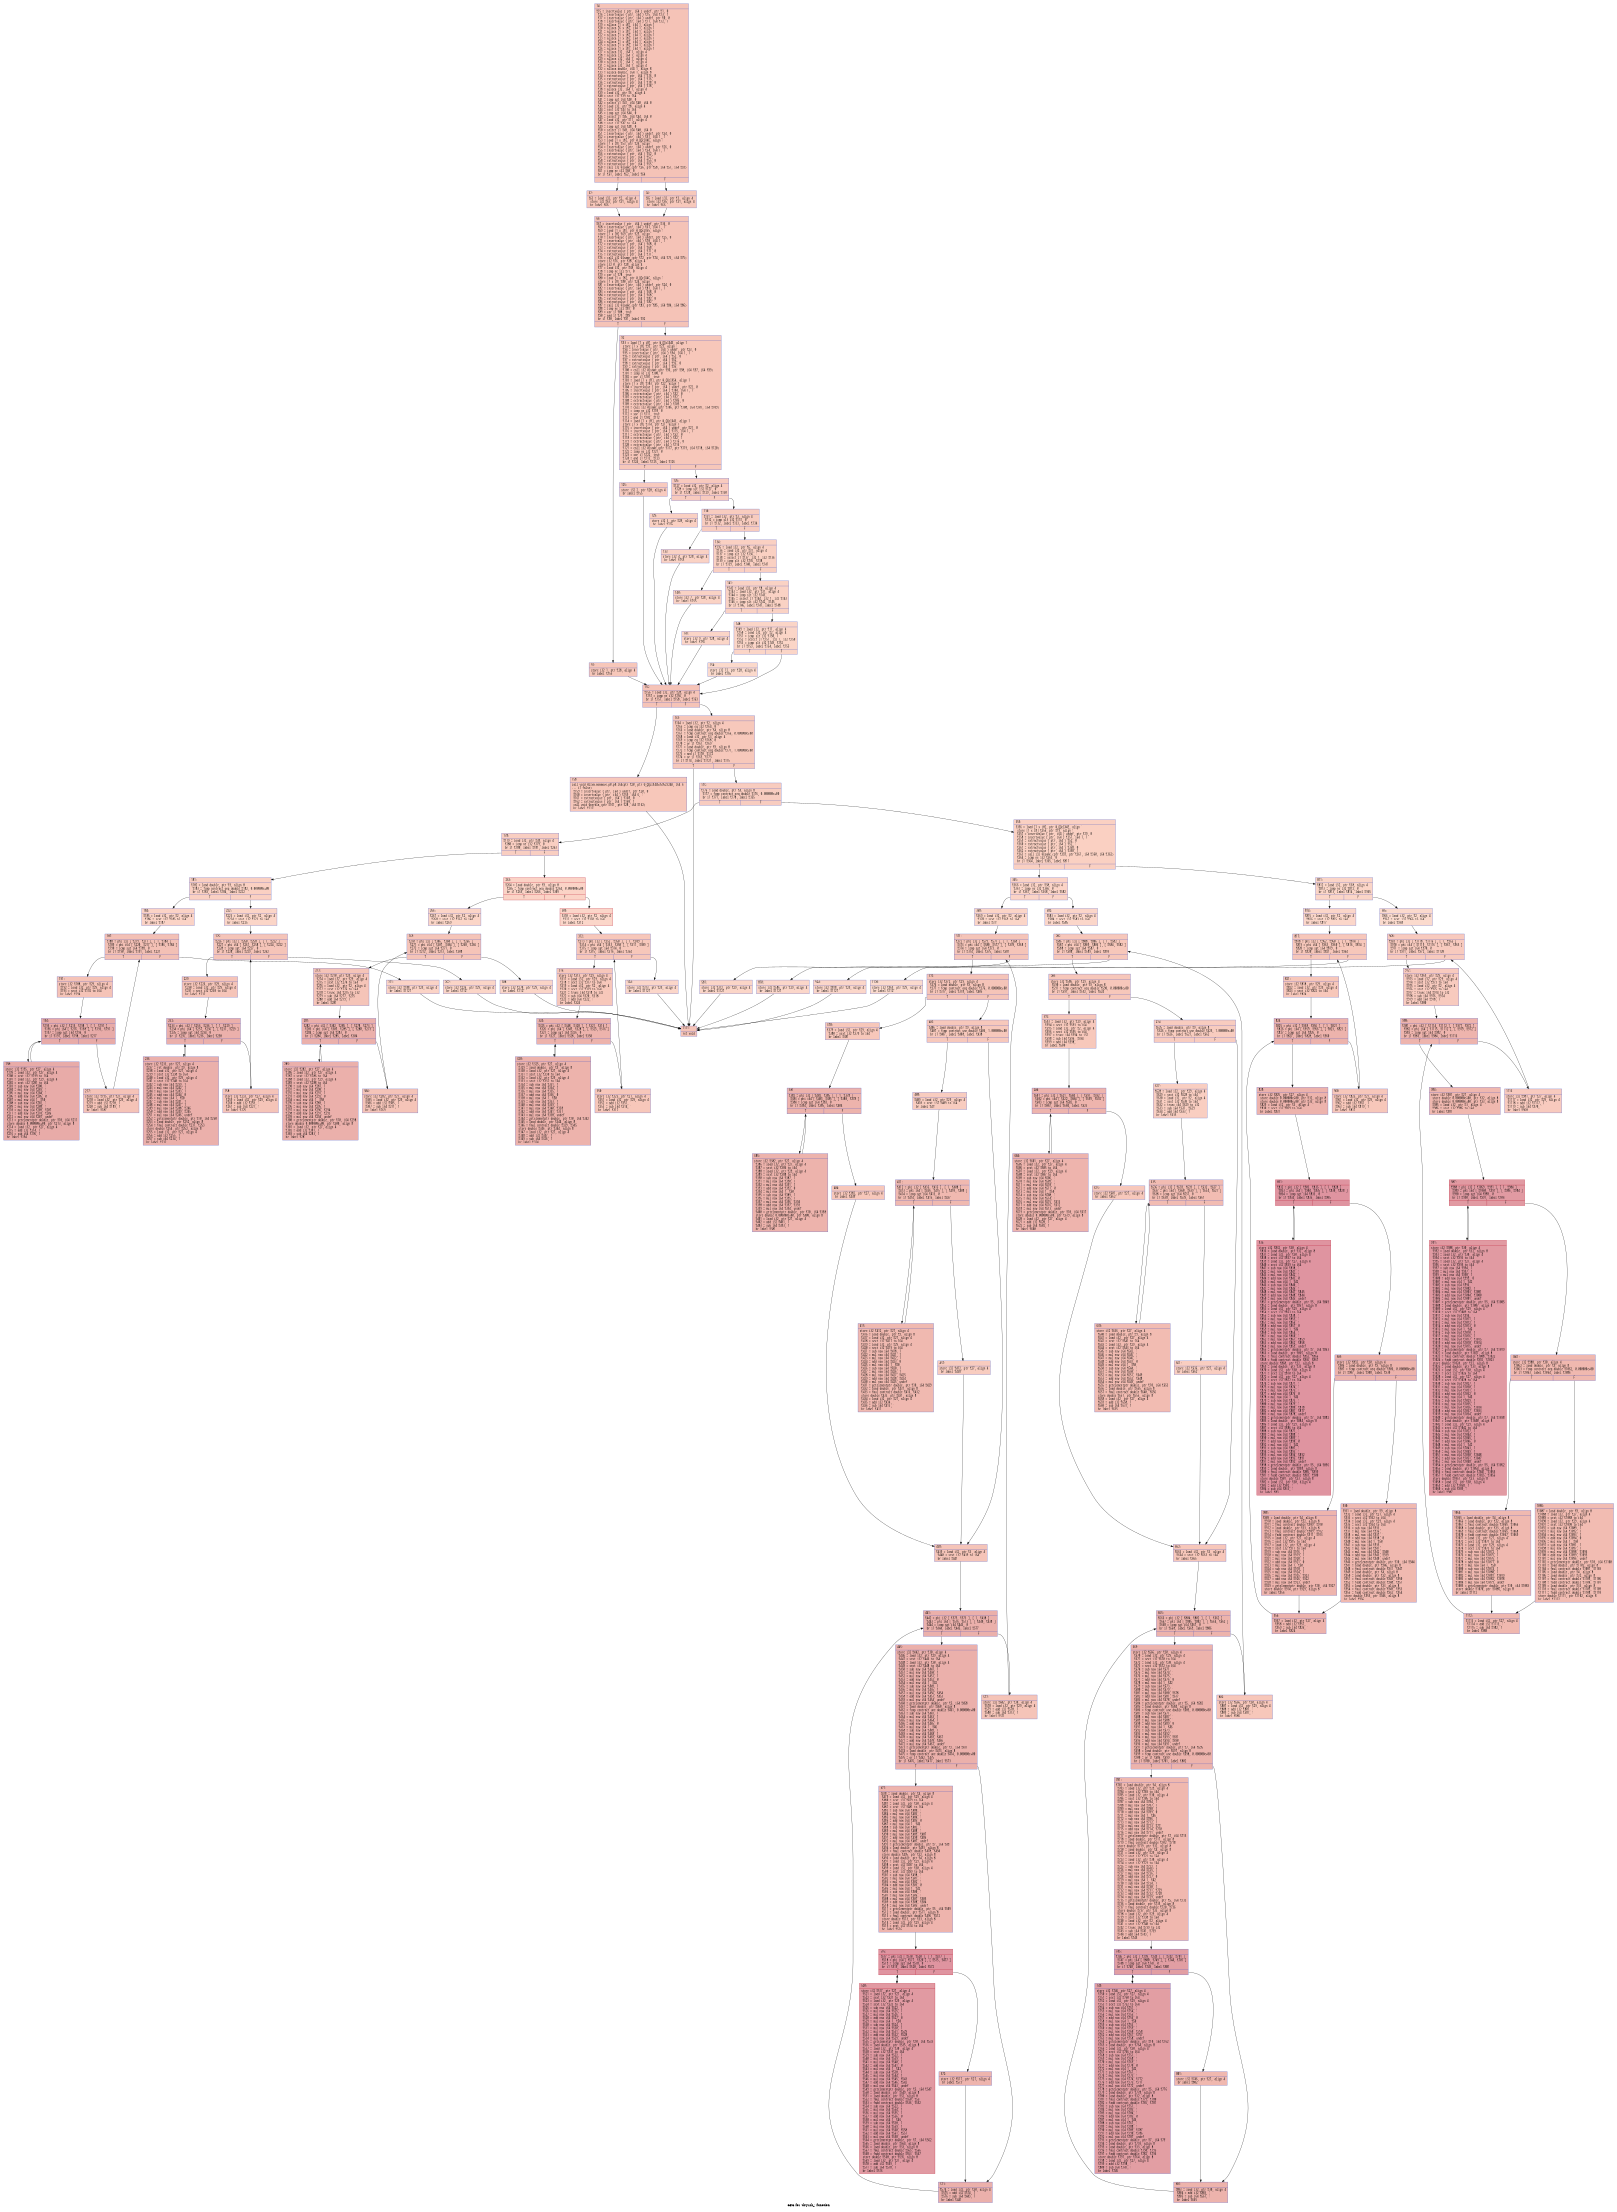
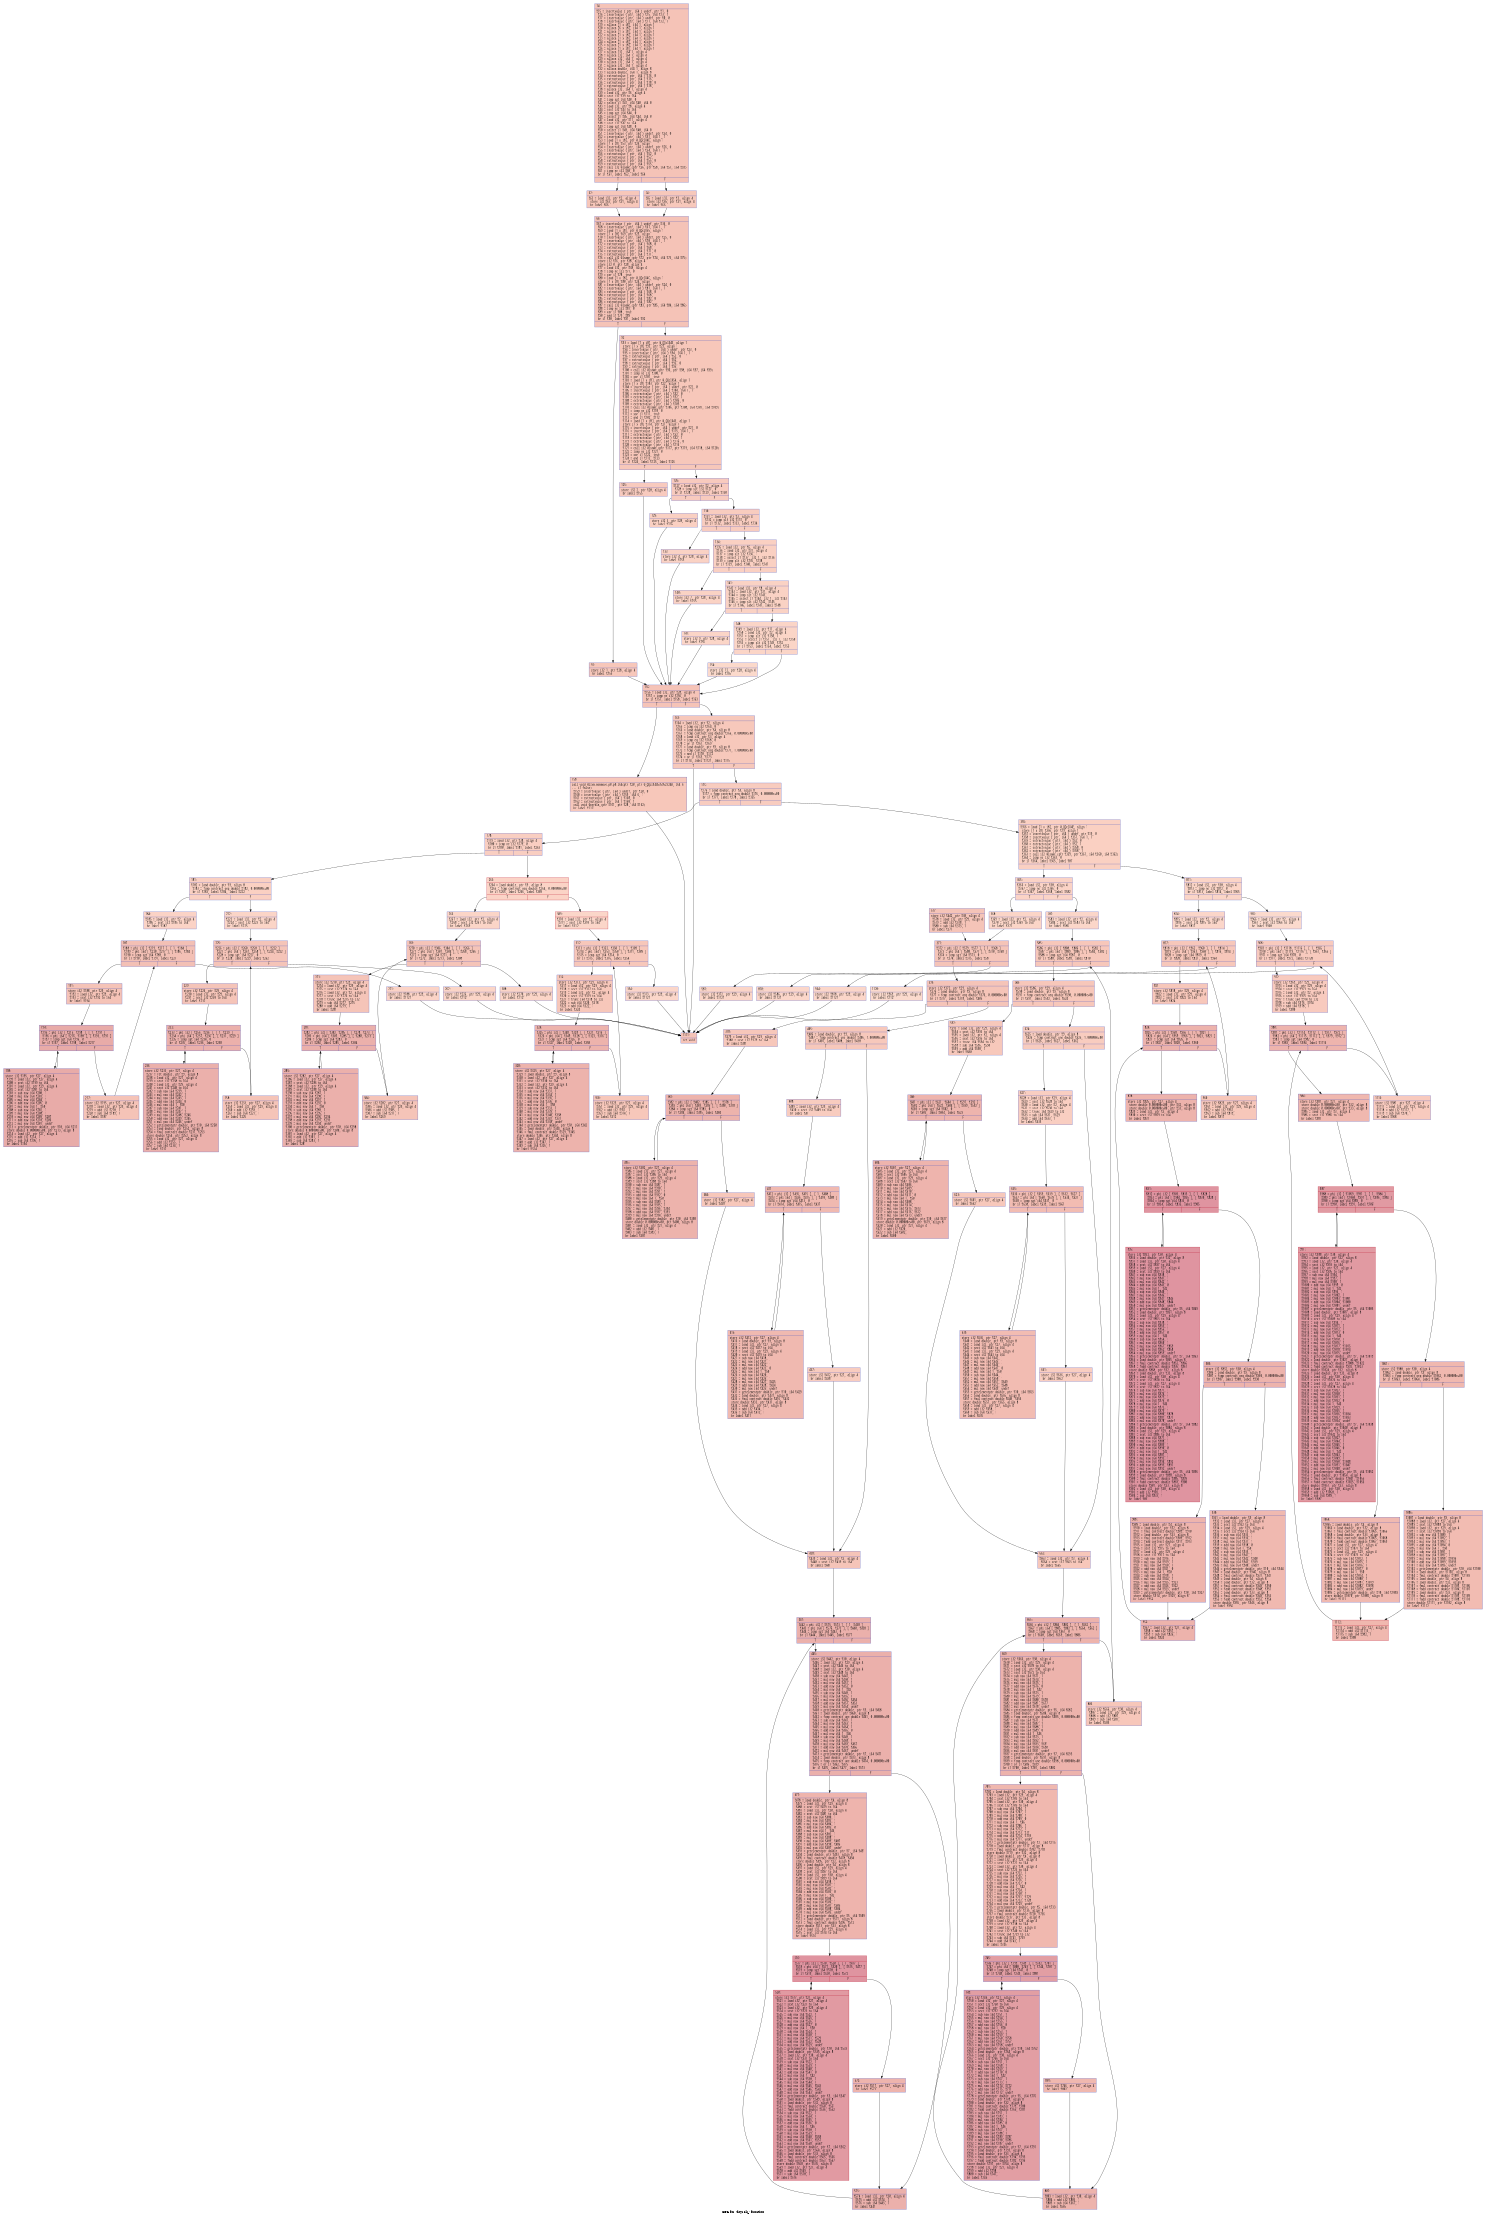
node "1112:": color #3d50c3ff -> #b70d28ff
edge "441:" -> "577:": removed
